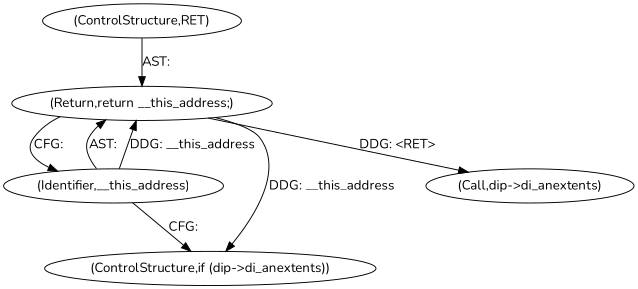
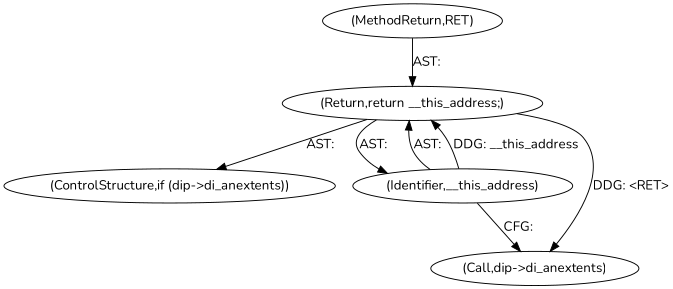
node "(ControlStructure,RET)": label "(ControlStructure,RET)" -> "(MethodReturn,RET)"
edge "(Return,return __this_address;)" -> "(Identifier,__this_address)": label "CFG: " -> "AST: "
edge "(Return,return __this_address;)" -> "(ControlStructure,if (dip->di_anextents))": label "DDG: __this_address" -> "AST: "
edge "(Identifier,__this_address)" -> "(ControlStructure,if (dip->di_anextents))": now "(Identifier,__this_address)" -> "(Call,dip->di_anextents)"
